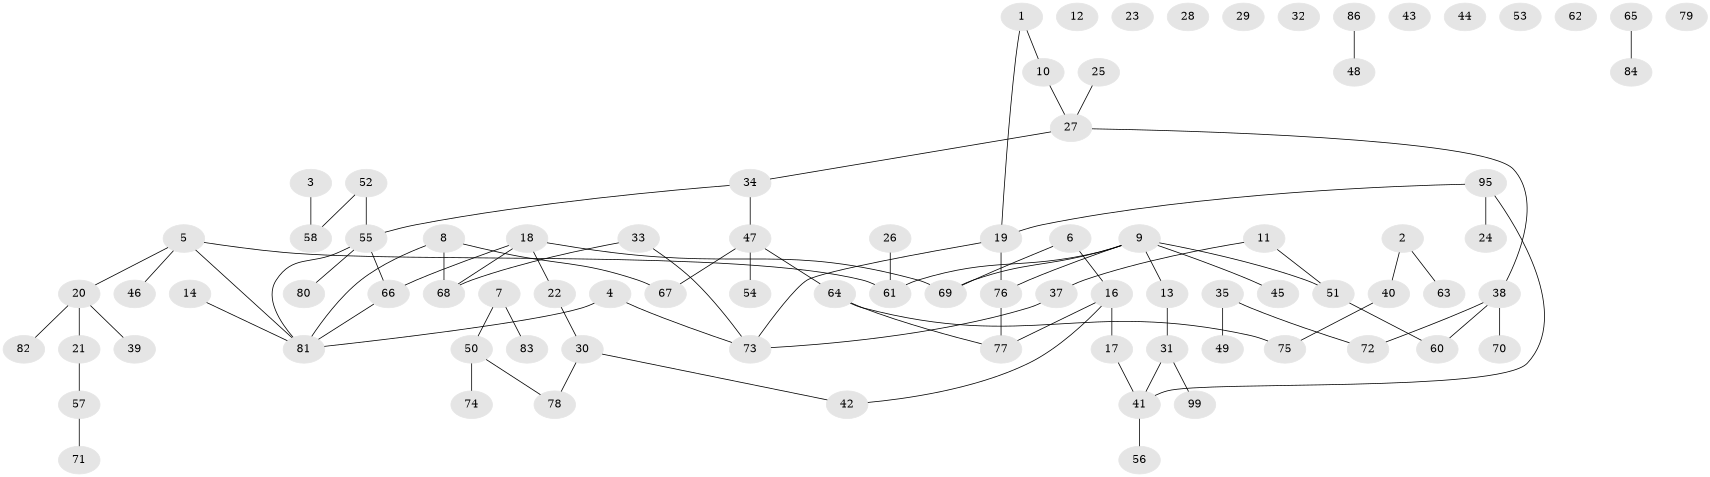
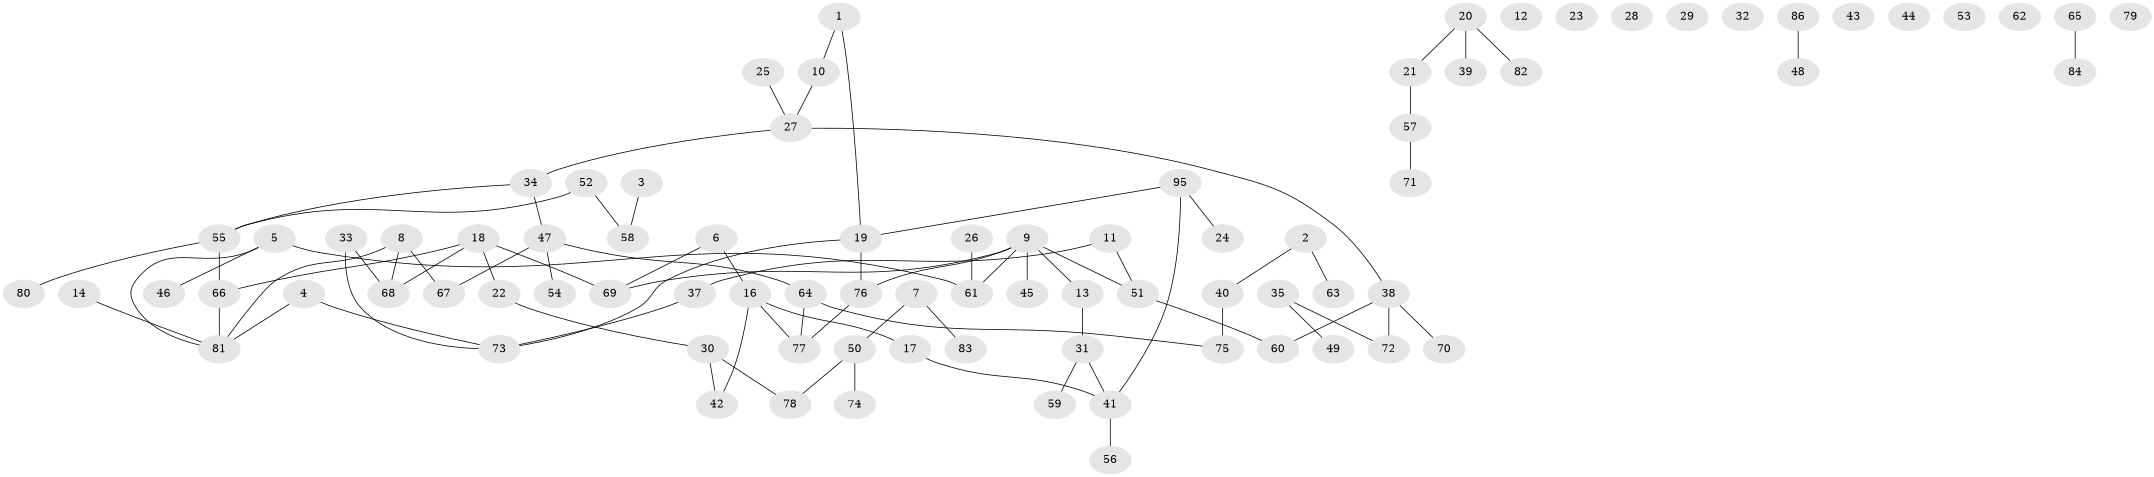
edge "5" -- "20": removed
edge "55" -- "81": removed
node "99": label "99" -> "59"
